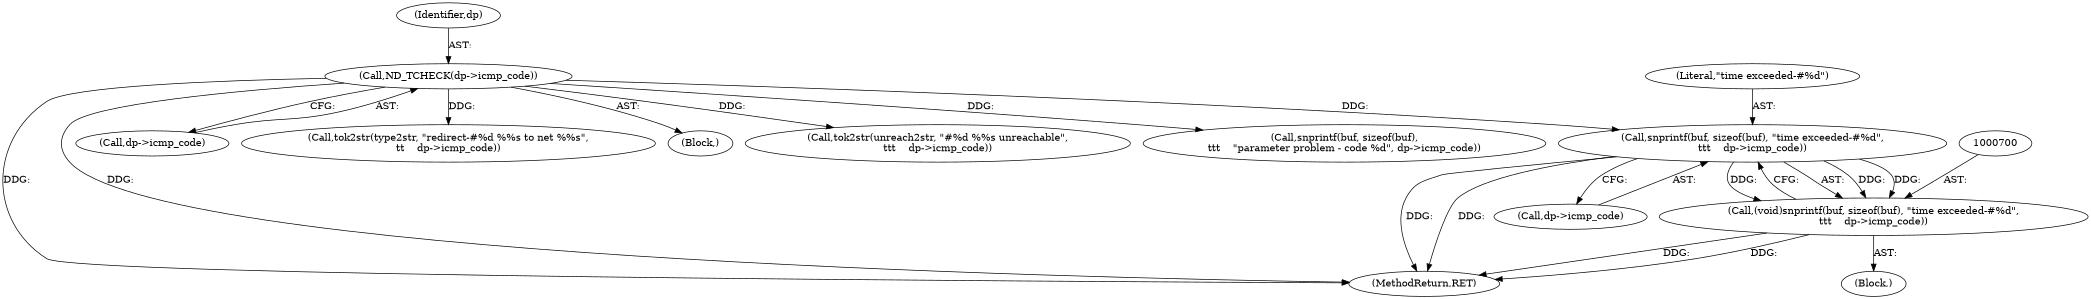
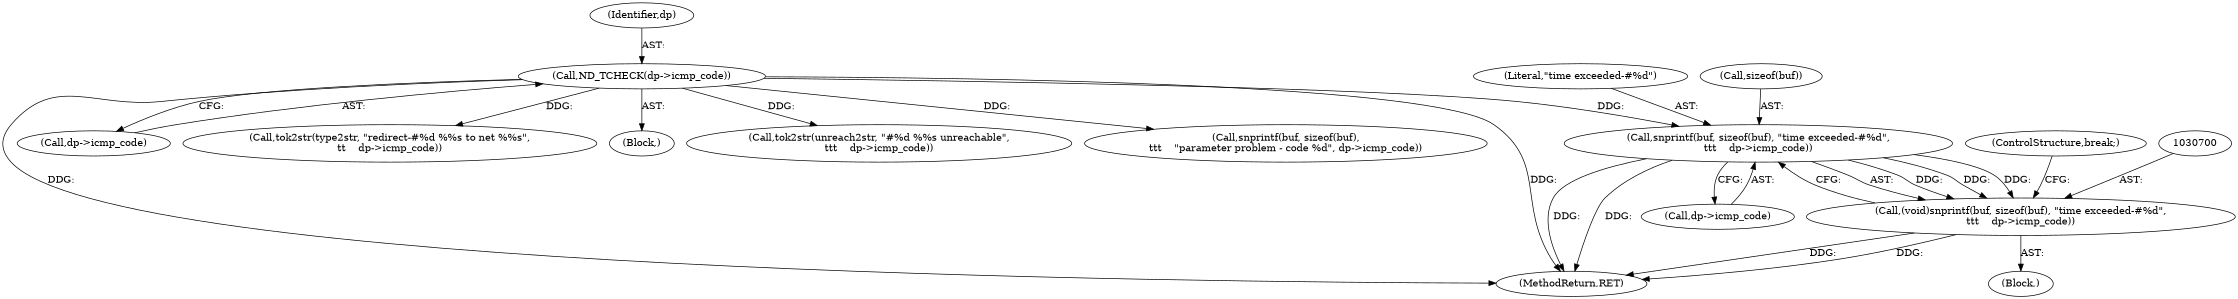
node "(Call,sizeof(buf))": added
node "1000700": label "1000700" -> "1030700"
node "(ControlStructure,break;)": added
